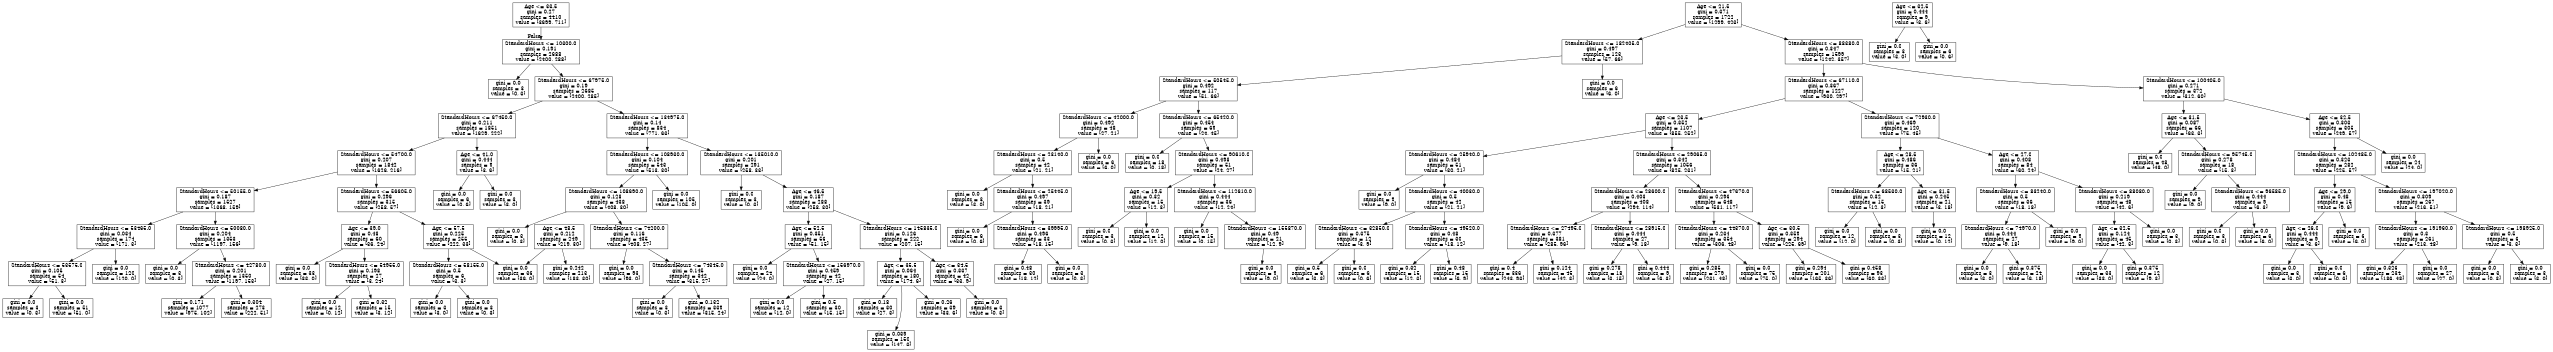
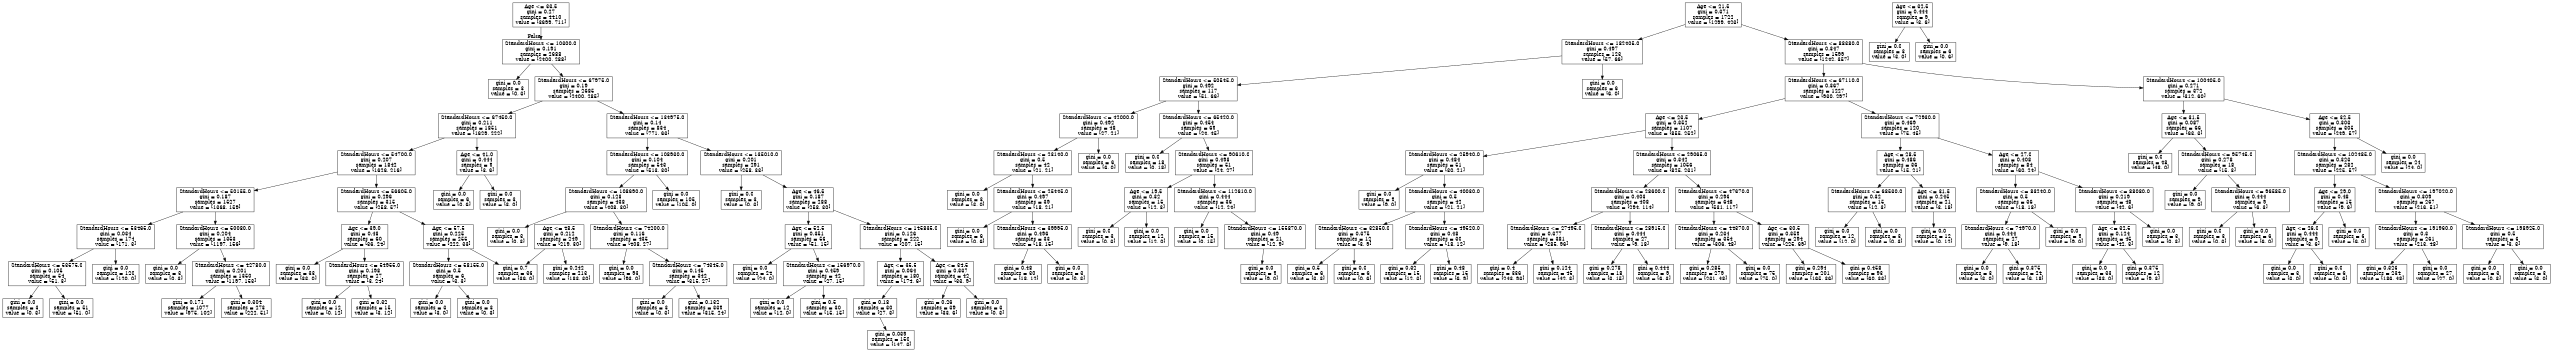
node "gini = 0.0 samples = 36 value = [36, 0]": label "gini = 0.0 samples = 36 value = [36, 0]" -> "gini = 0.7 samples = 36 value = [36, 0]"
edge "Age <= 35.5 gini = 0.064 samples = 180 value = [174, 6]" -> "gini = 0.26 samples = 39 value = [33, 6]": now "Age <= 34.5 gini = 0.337 samples = 42 value = [33, 9]" -> "gini = 0.26 samples = 39 value = [33, 6]"
edge "Age <= 35.5 gini = 0.064 samples = 180 value = [174, 6]" -> "gini = 0.039 samples = 150 value = [147, 3]": now "gini = 0.18 samples = 30 value = [27, 3]" -> "gini = 0.039 samples = 150 value = [147, 3]"
